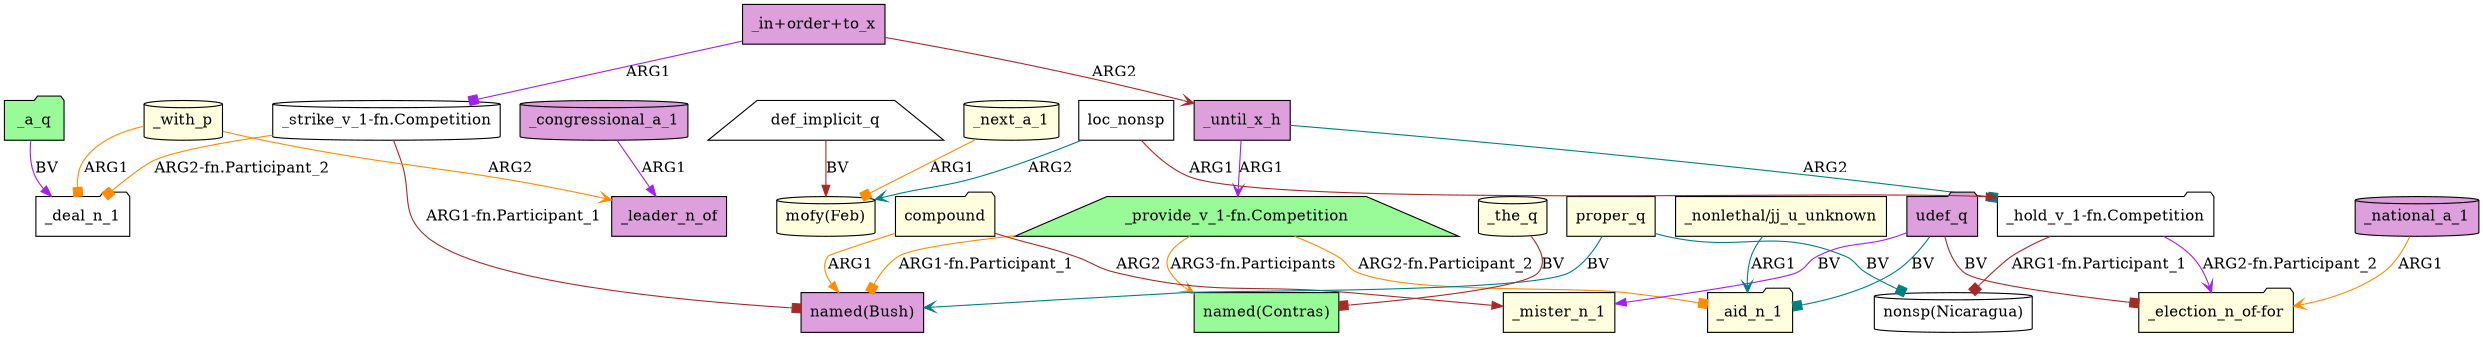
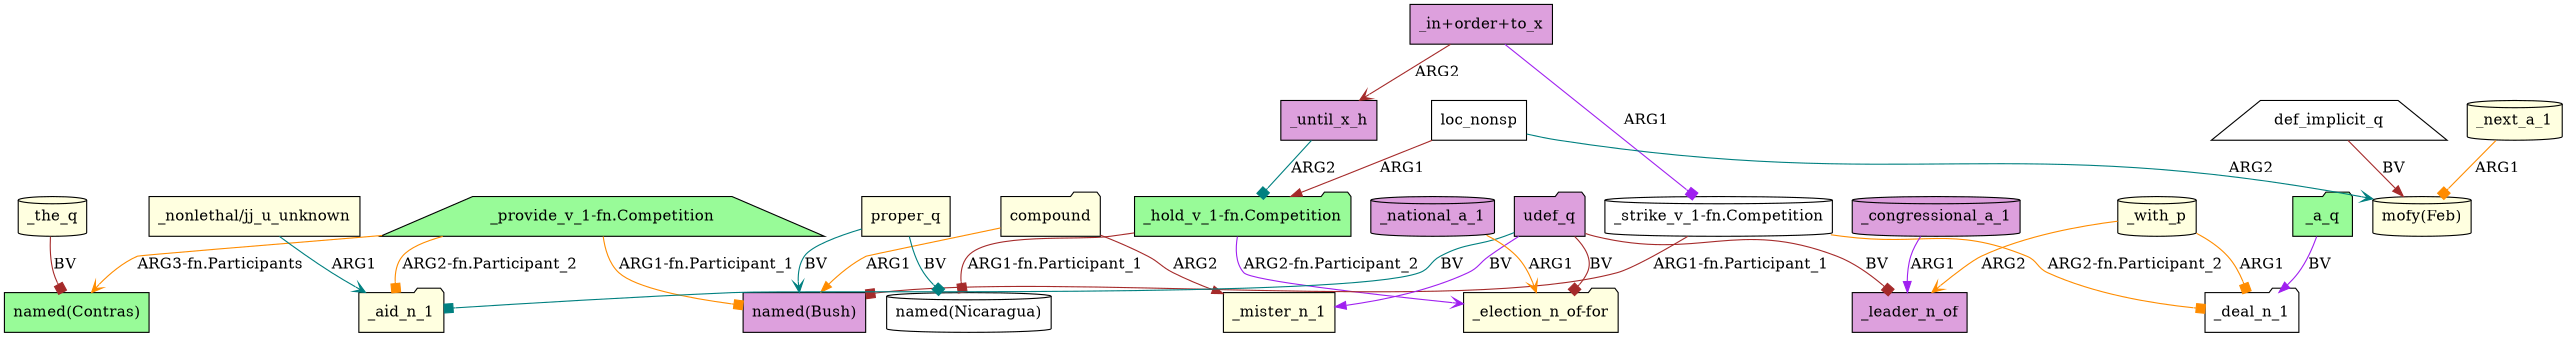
edge "_until_x_h" -> "_provide_v_1-fn.Competition": removed, label "ARG1"
node "_hold_v_1-fn.Competition": fillcolor white -> palegreen
edge "udef_q" -> "_leader_n_of": added, label "BV"
node "nonsp(Nicaragua)": label "nonsp(Nicaragua)" -> "named(Nicaragua)"
